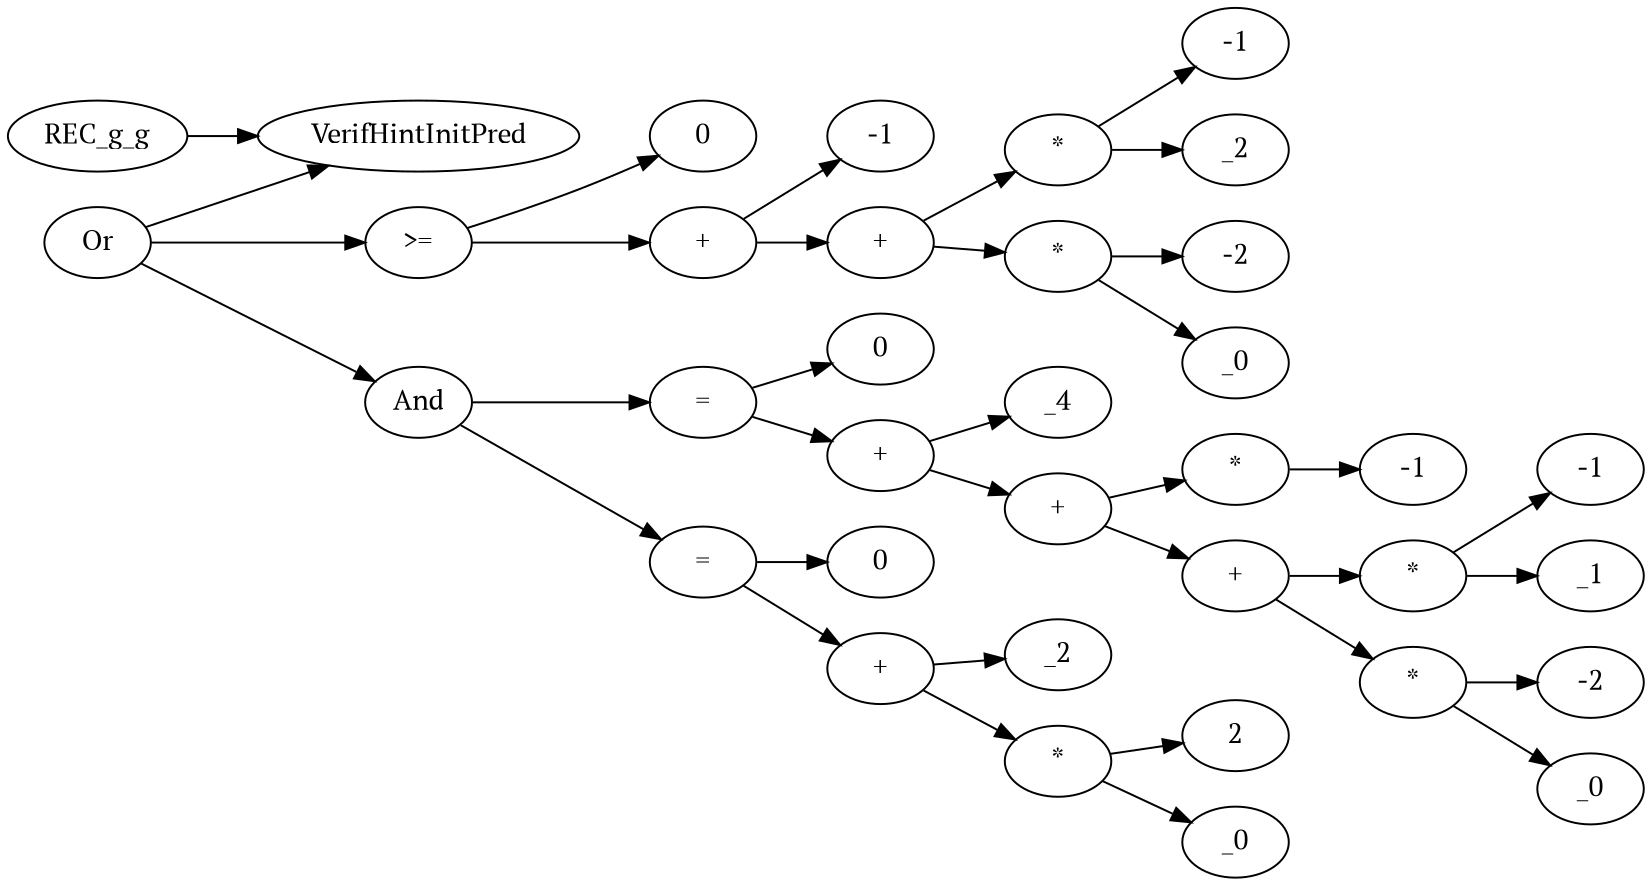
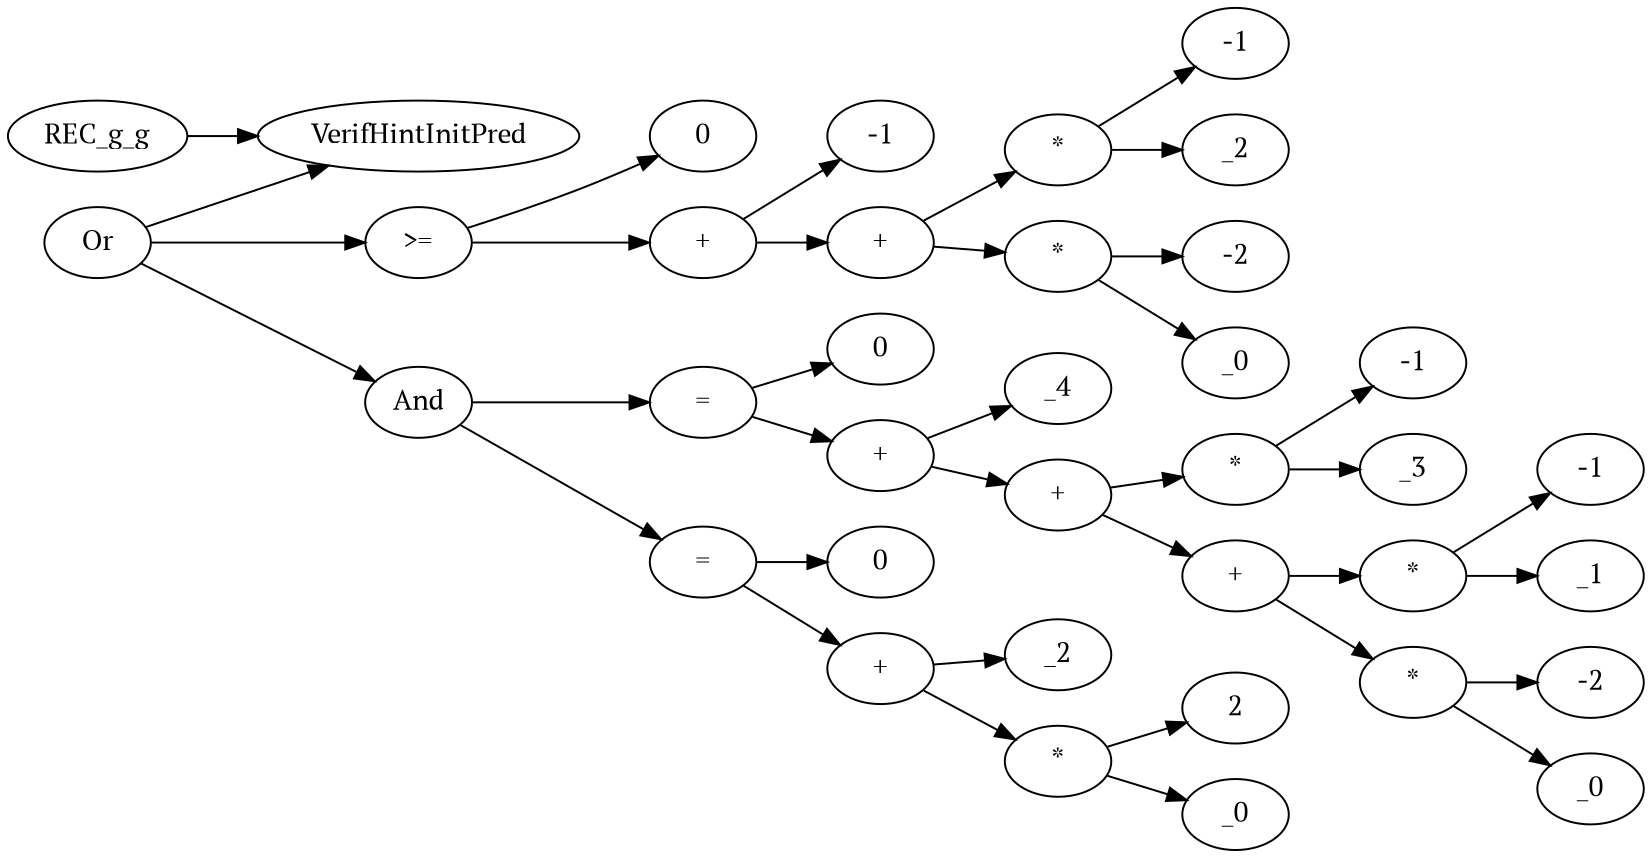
node "_3": added
